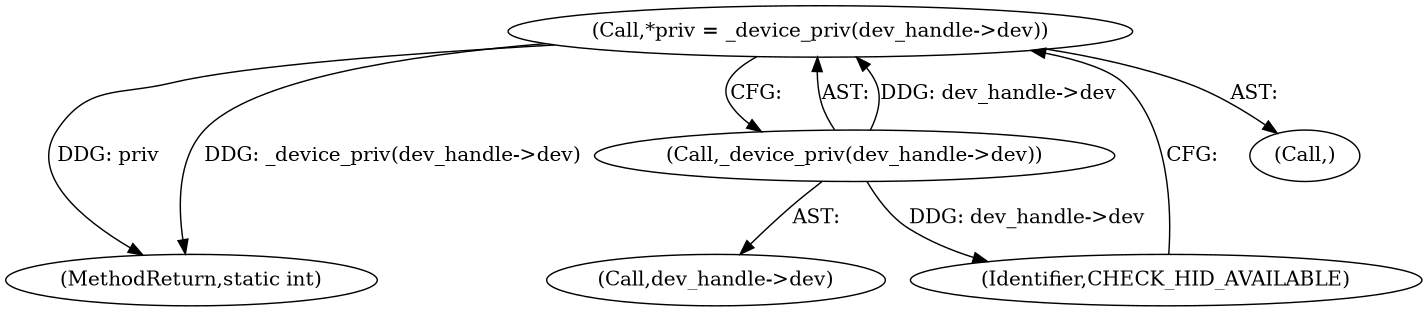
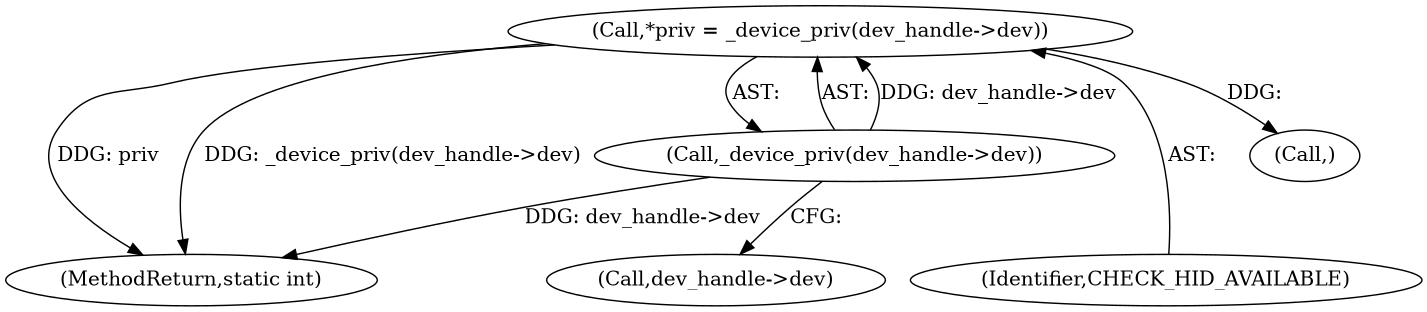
edge "(Call,*priv = _device_priv(dev_handle->dev))" -> "(Call,_device_priv(dev_handle->dev))": label "CFG: " -> "AST: "
edge "(Call,*priv = _device_priv(dev_handle->dev))" -> "(Call,)": label "AST: " -> "DDG: "
edge "(Identifier,CHECK_HID_AVAILABLE)" -> "(Call,*priv = _device_priv(dev_handle->dev))": label "CFG: " -> "AST: "
edge "(Call,_device_priv(dev_handle->dev))" -> "(Call,dev_handle->dev)": label "AST: " -> "CFG: "
edge "(Call,_device_priv(dev_handle->dev))" -> "(Identifier,CHECK_HID_AVAILABLE)": now "(Call,_device_priv(dev_handle->dev))" -> "(MethodReturn,static int)"
